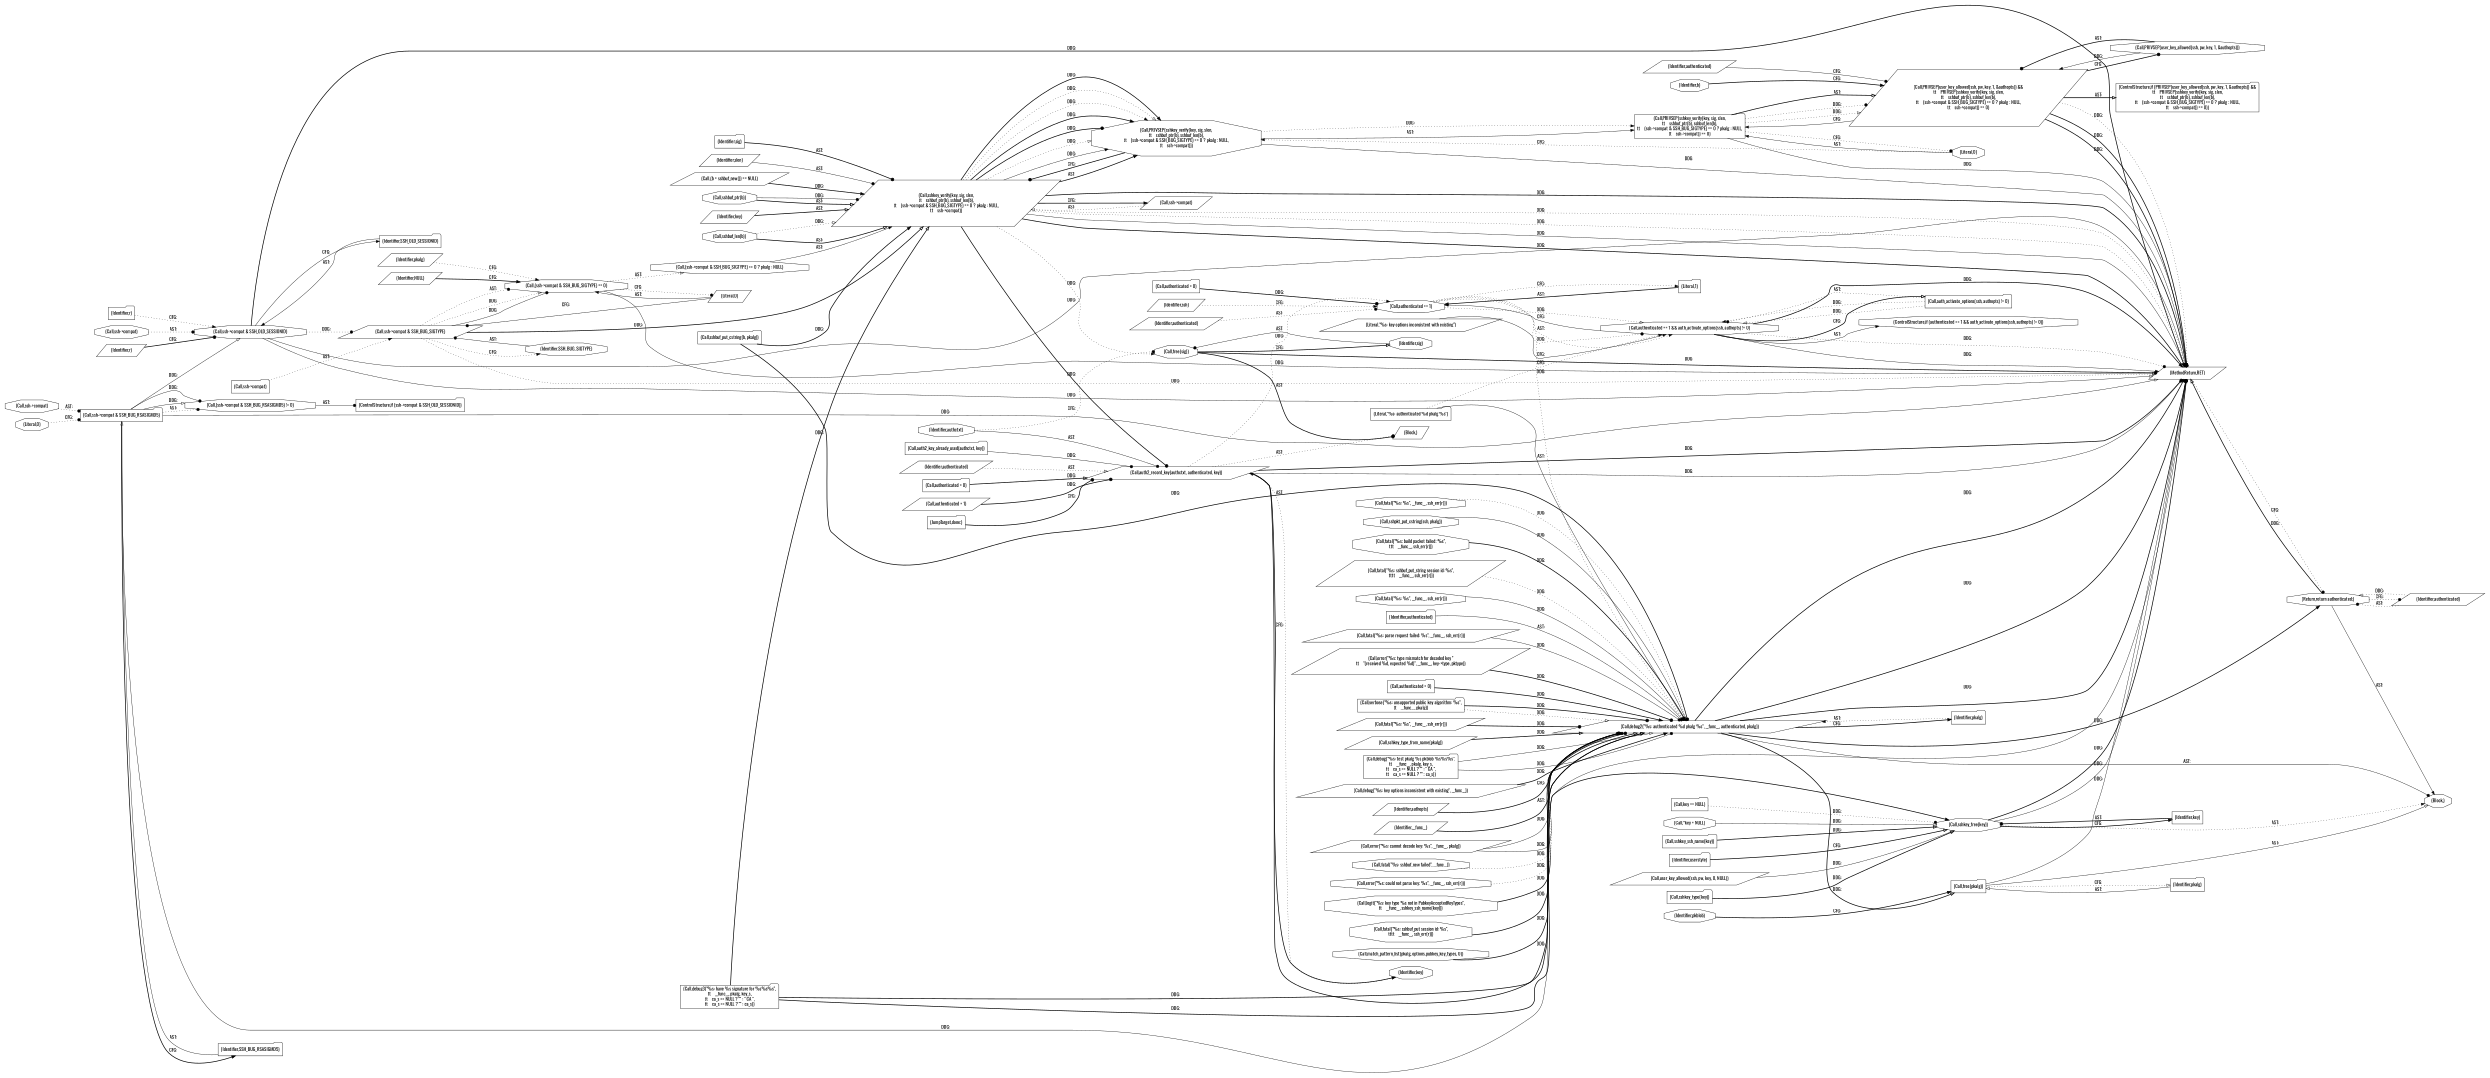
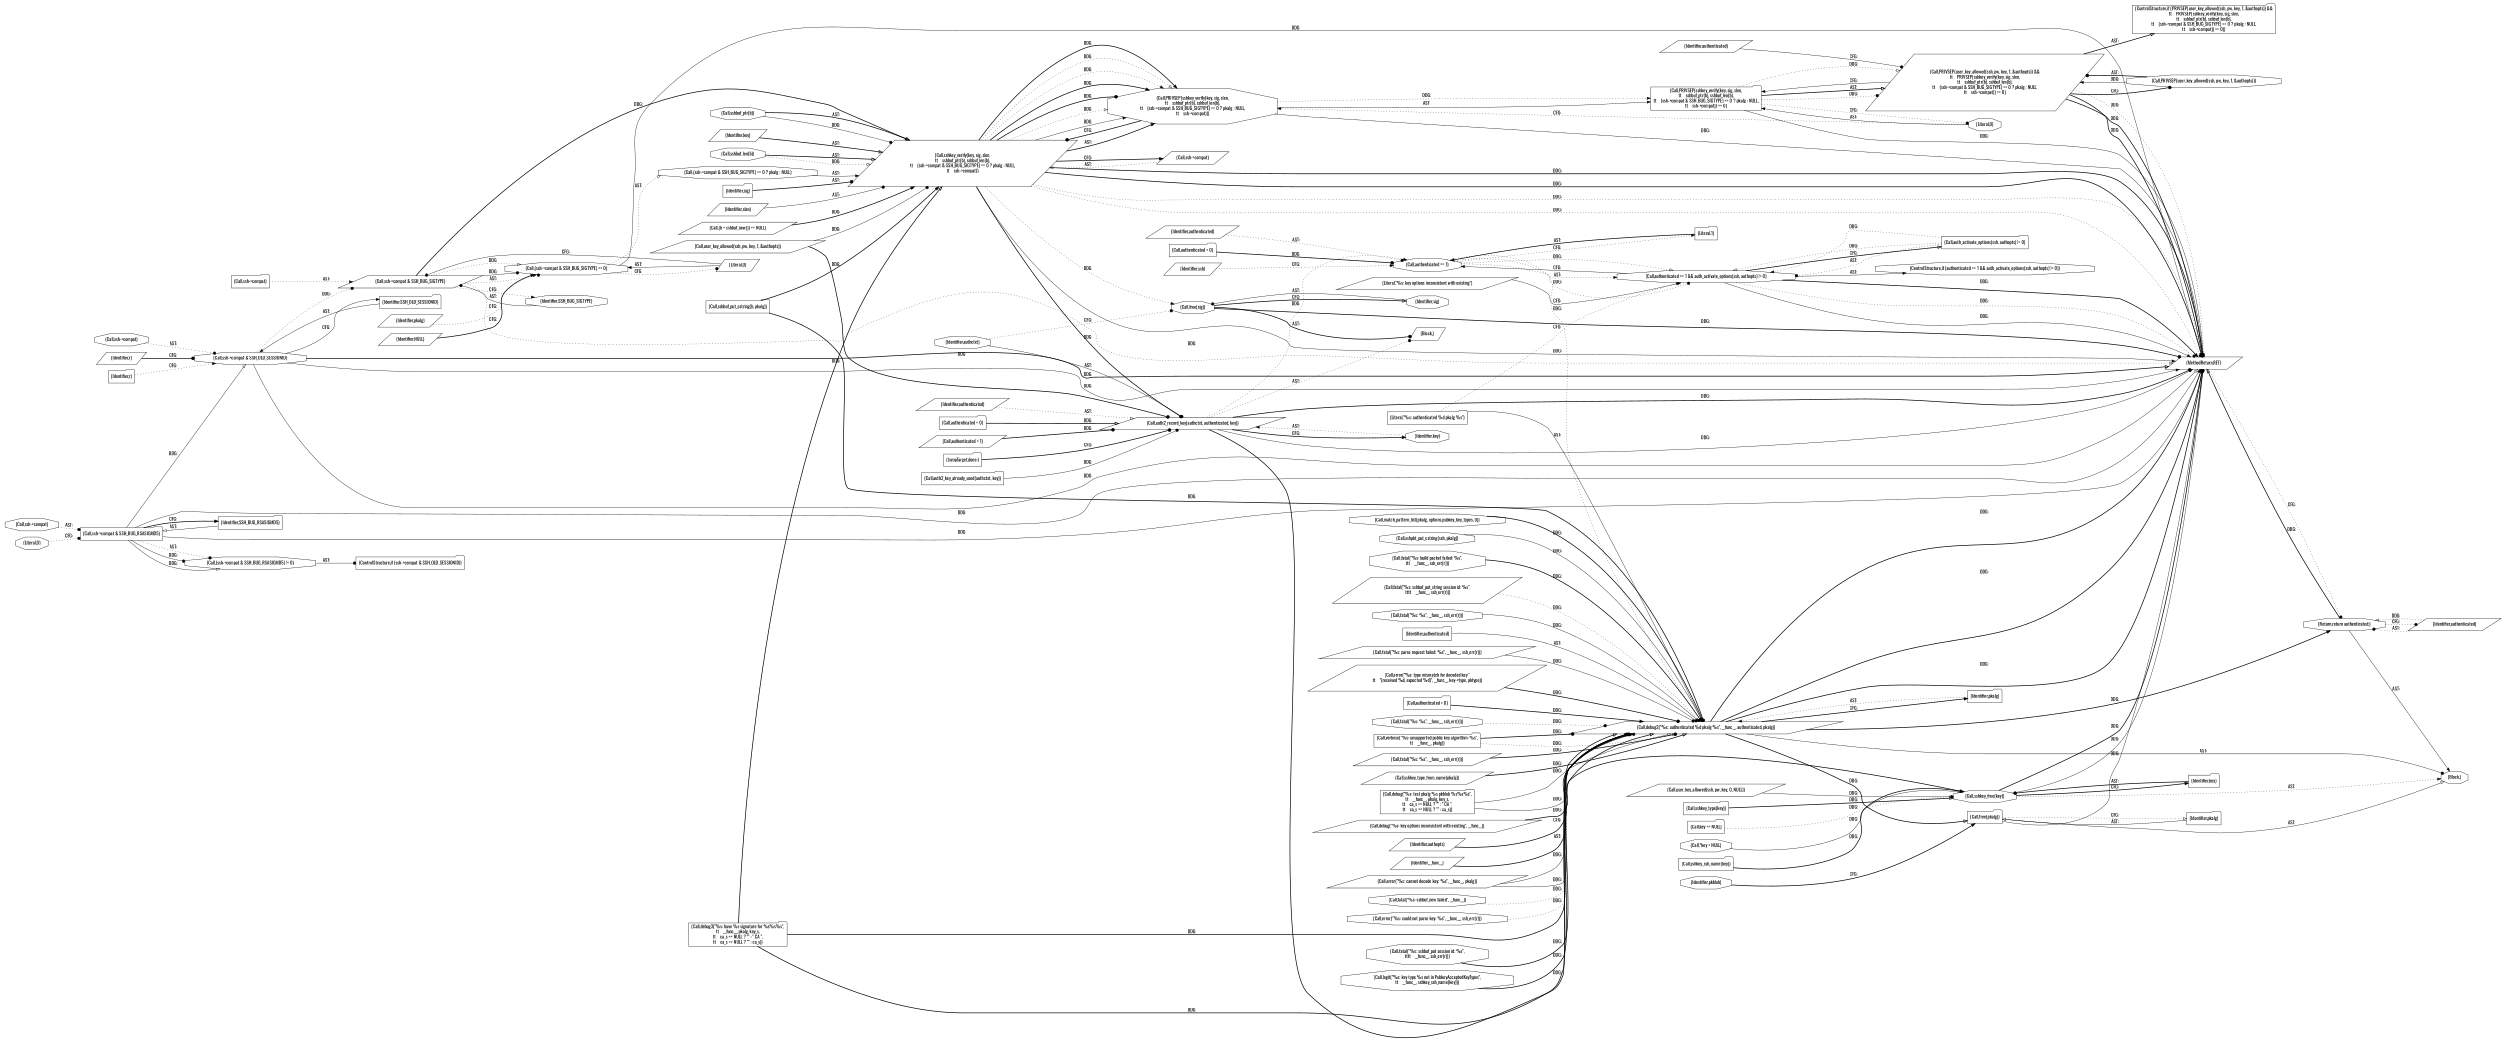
node "(Identifier,b)": removed
node "(Call,user_key_allowed(ssh, pw, key, 1, &authopts))": added
node "(Identifier,userstyle)": removed
